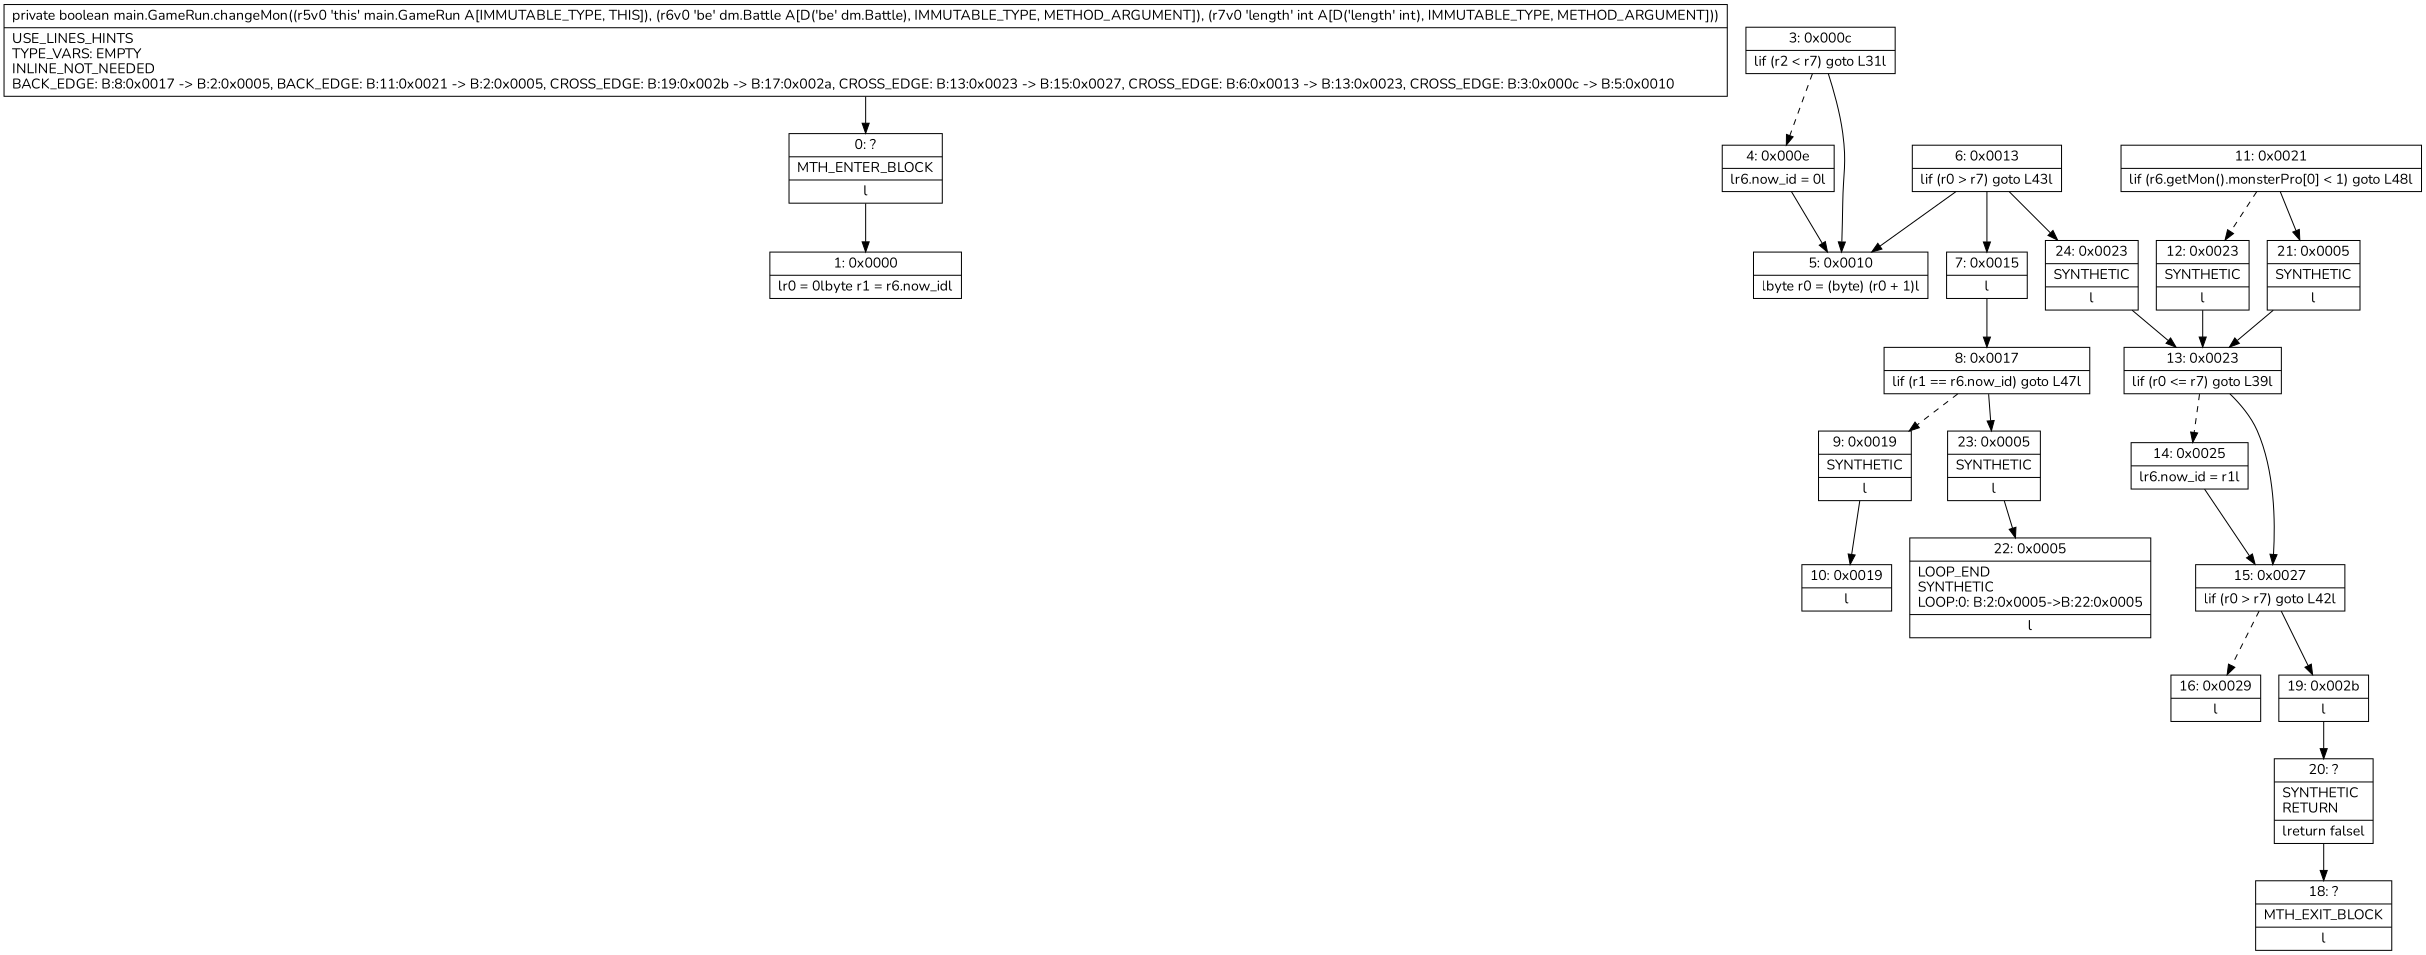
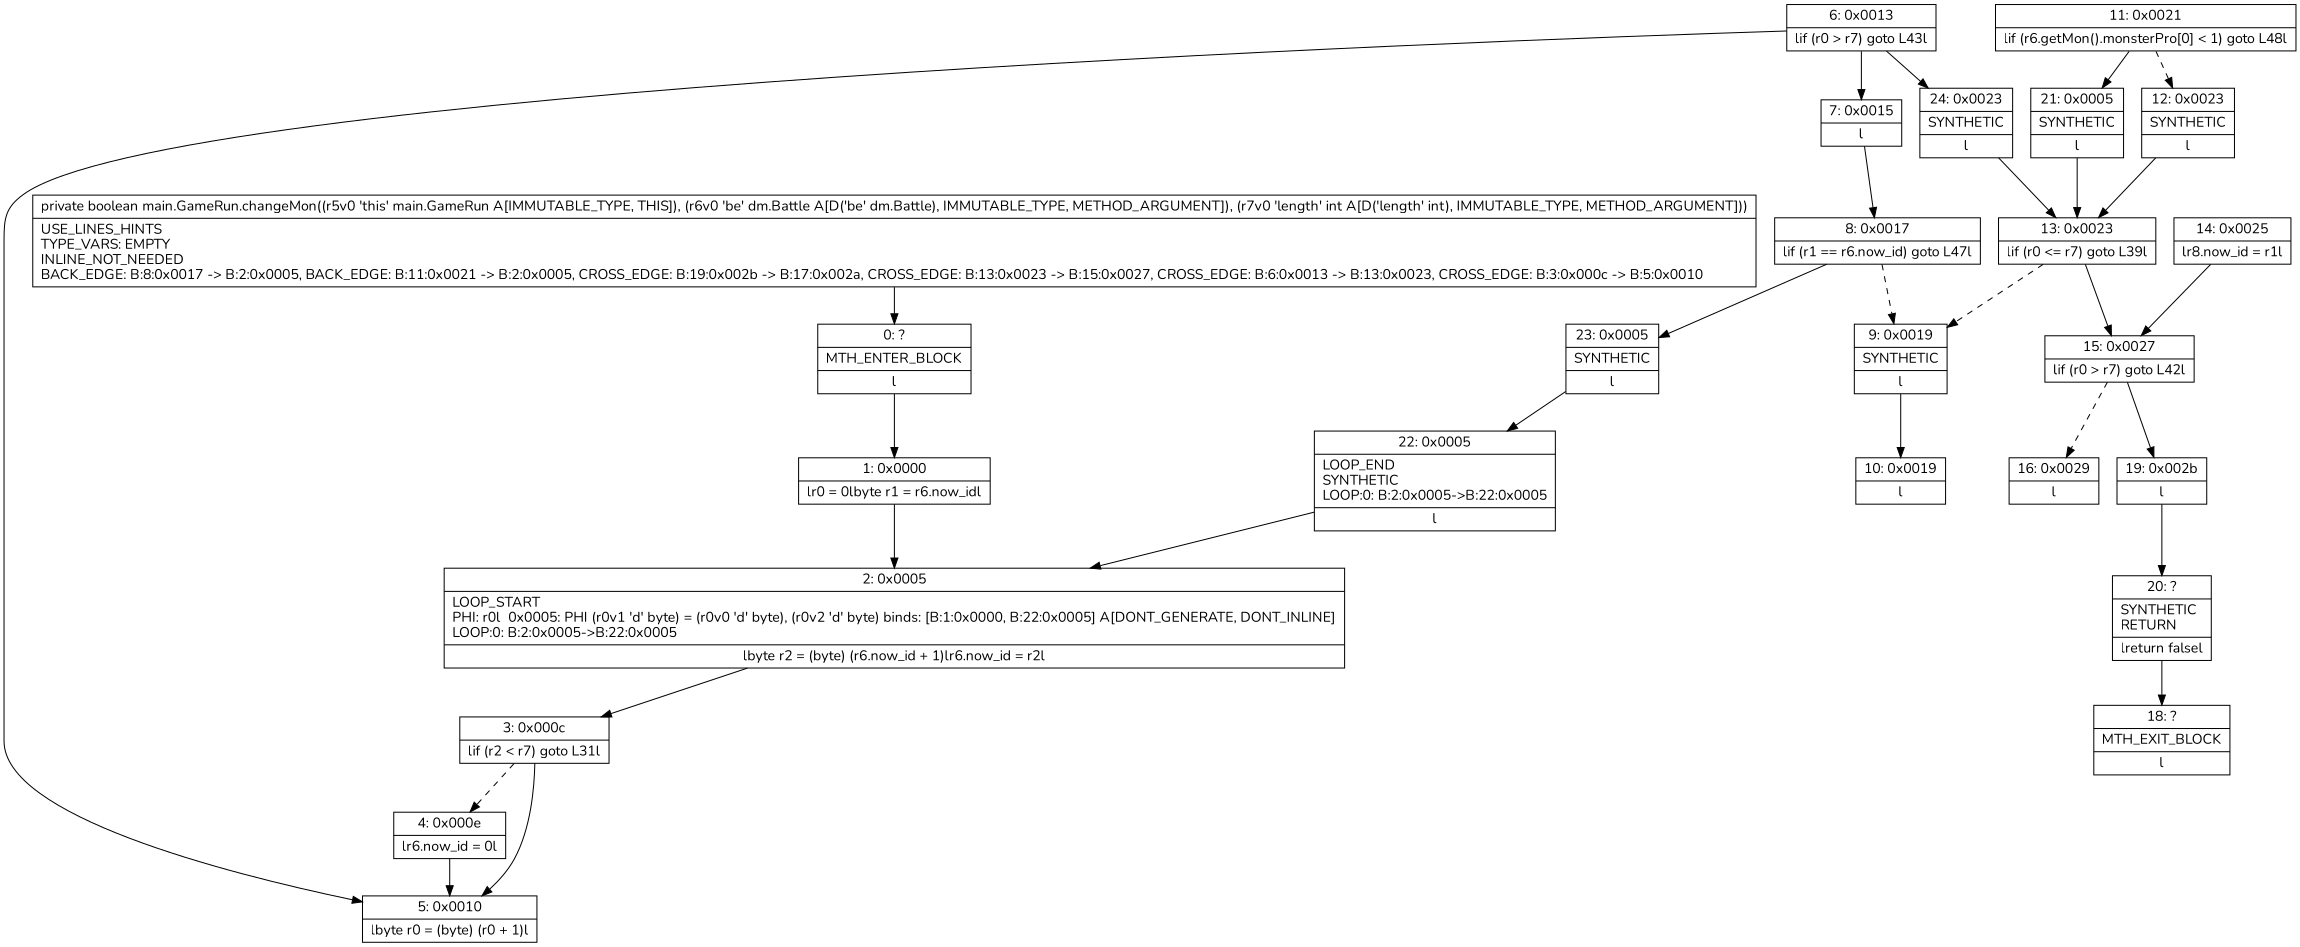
edge "13: 0x0023" -> "14: 0x0025": now "13: 0x0023" -> "9: 0x0019"
node "14: 0x0025": text "lr6.now_id = r1l" -> "lr8.now_id = r1l"
node "2: 0x0005": added
